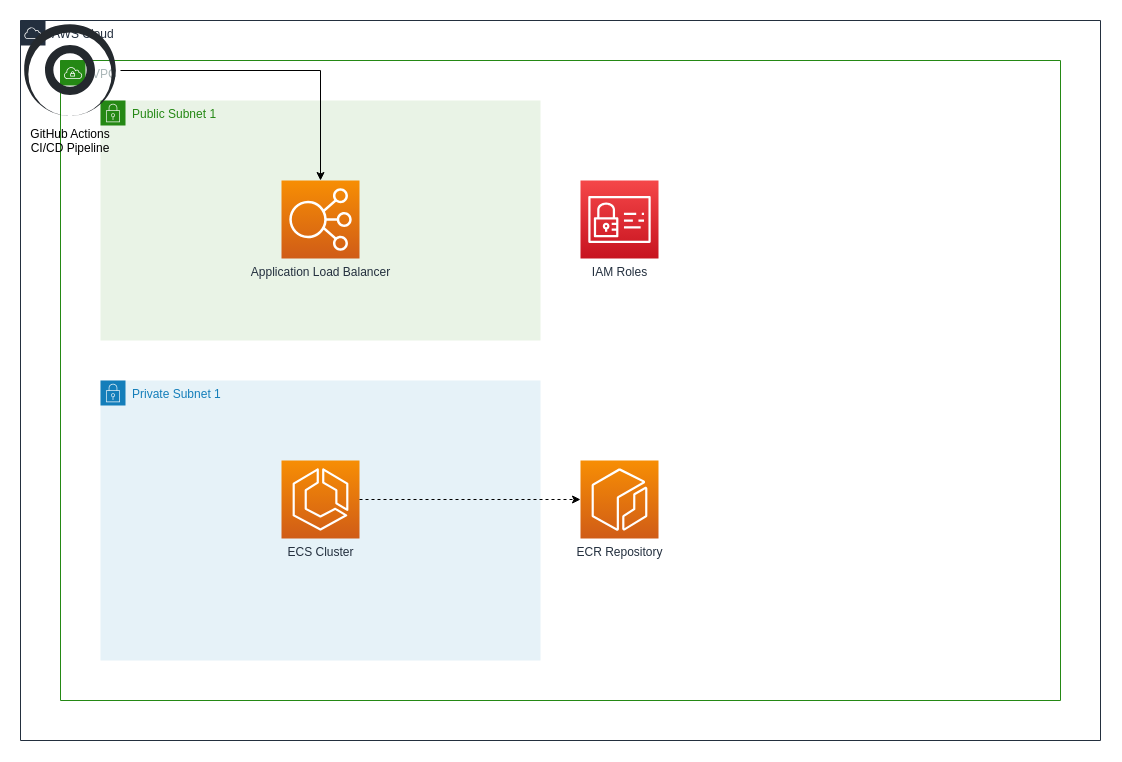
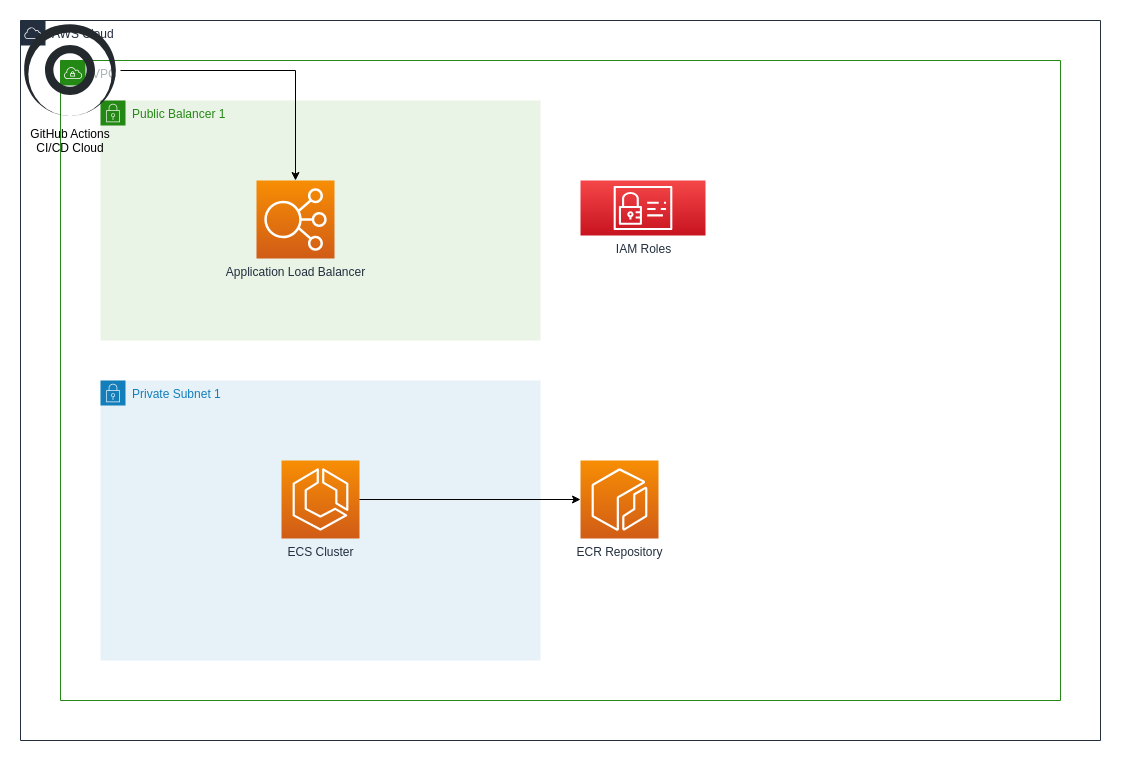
node "Public Subnet 1": label "Public Subnet 1" -> "Public Balancer 1"
node "GitHub Actions CI/CD Pipeline": label "GitHub Actions CI/CD Pipeline" -> "GitHub Actions CI/CD Cloud"
node "Application Load Balancer": moved (321, 220) -> (296, 220)
node "IAM Roles": size 78x78 -> 125x55
edge "ECS Cluster" -> "ECR Repository": style dashed -> solid
